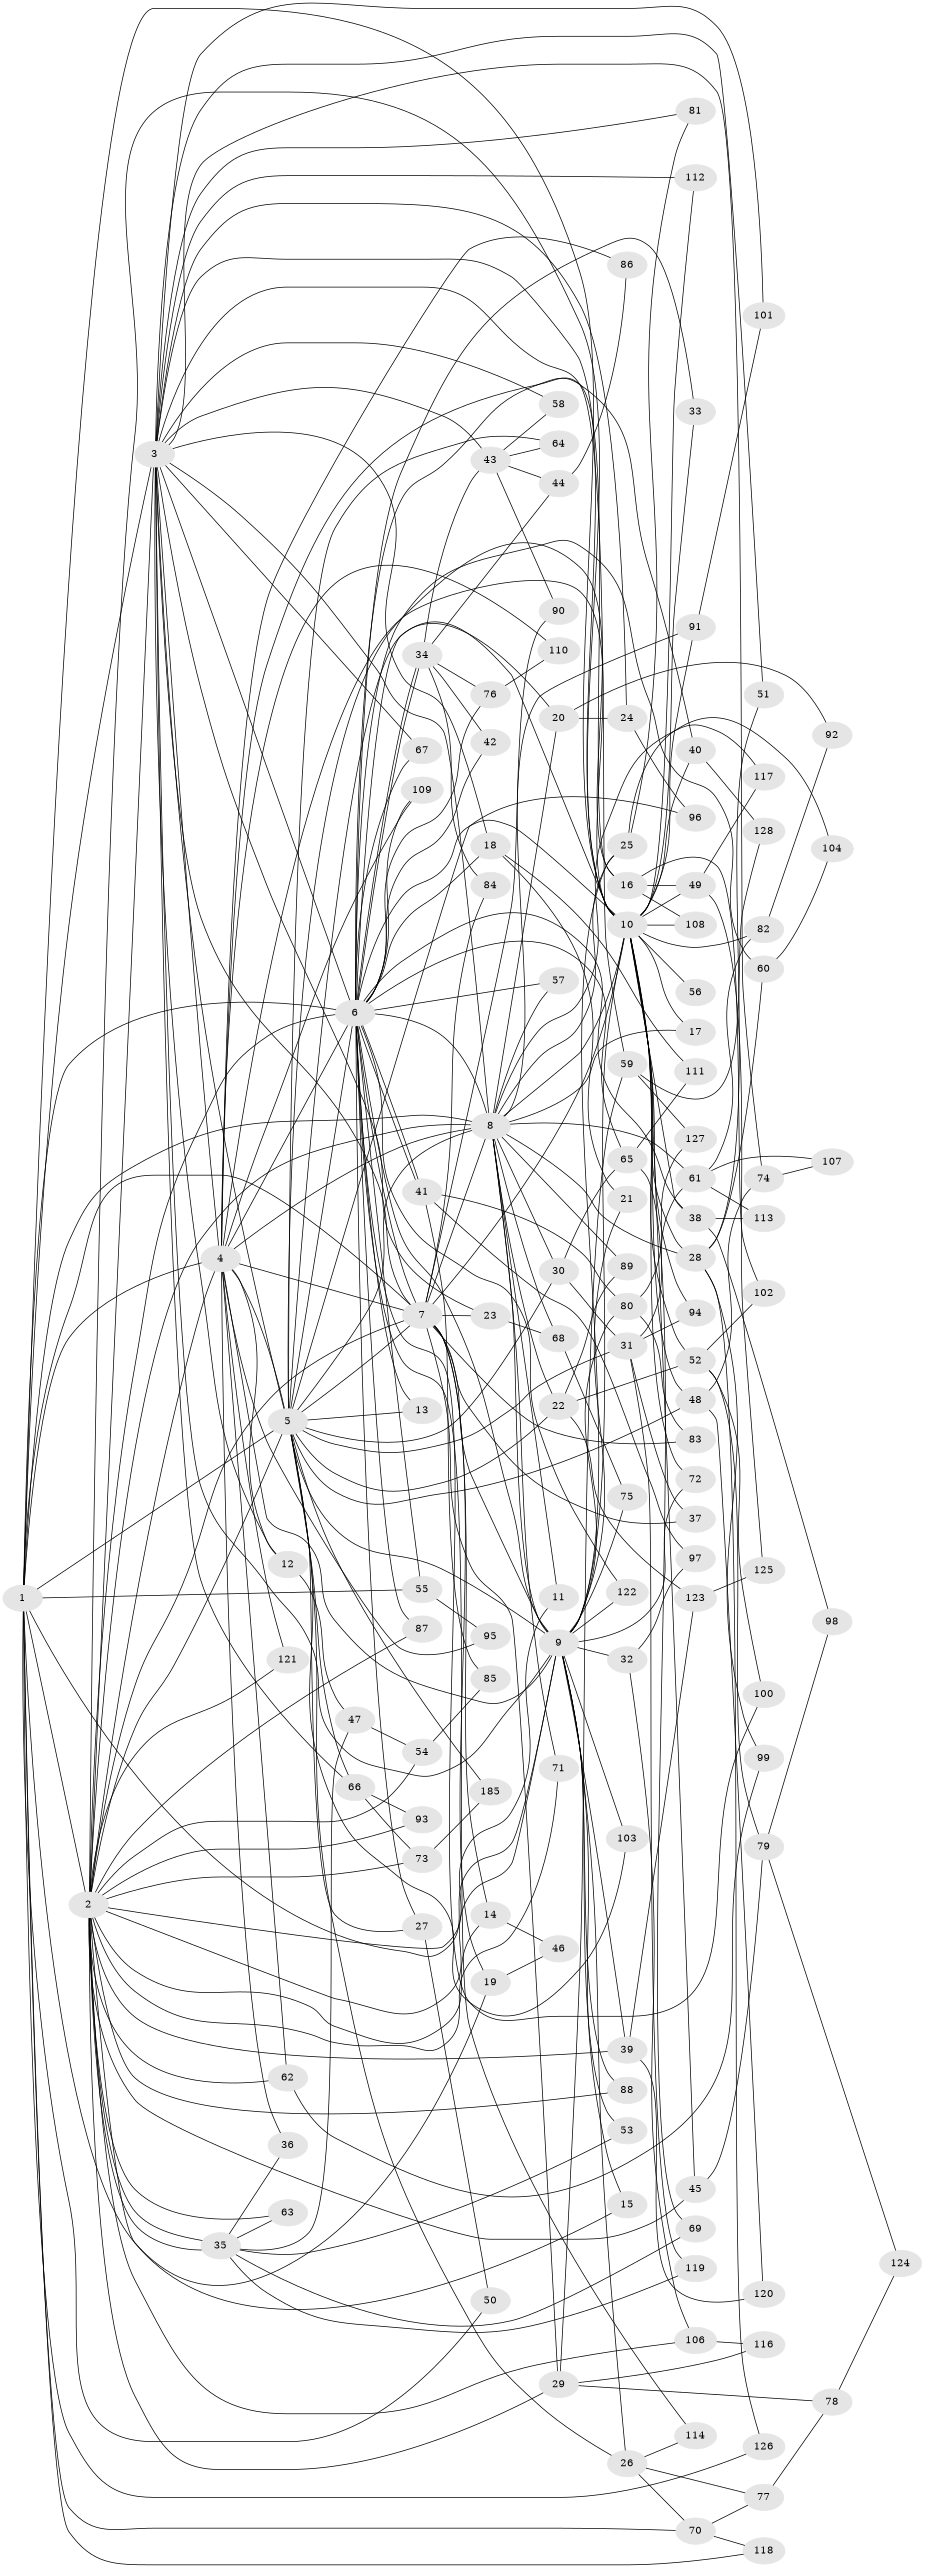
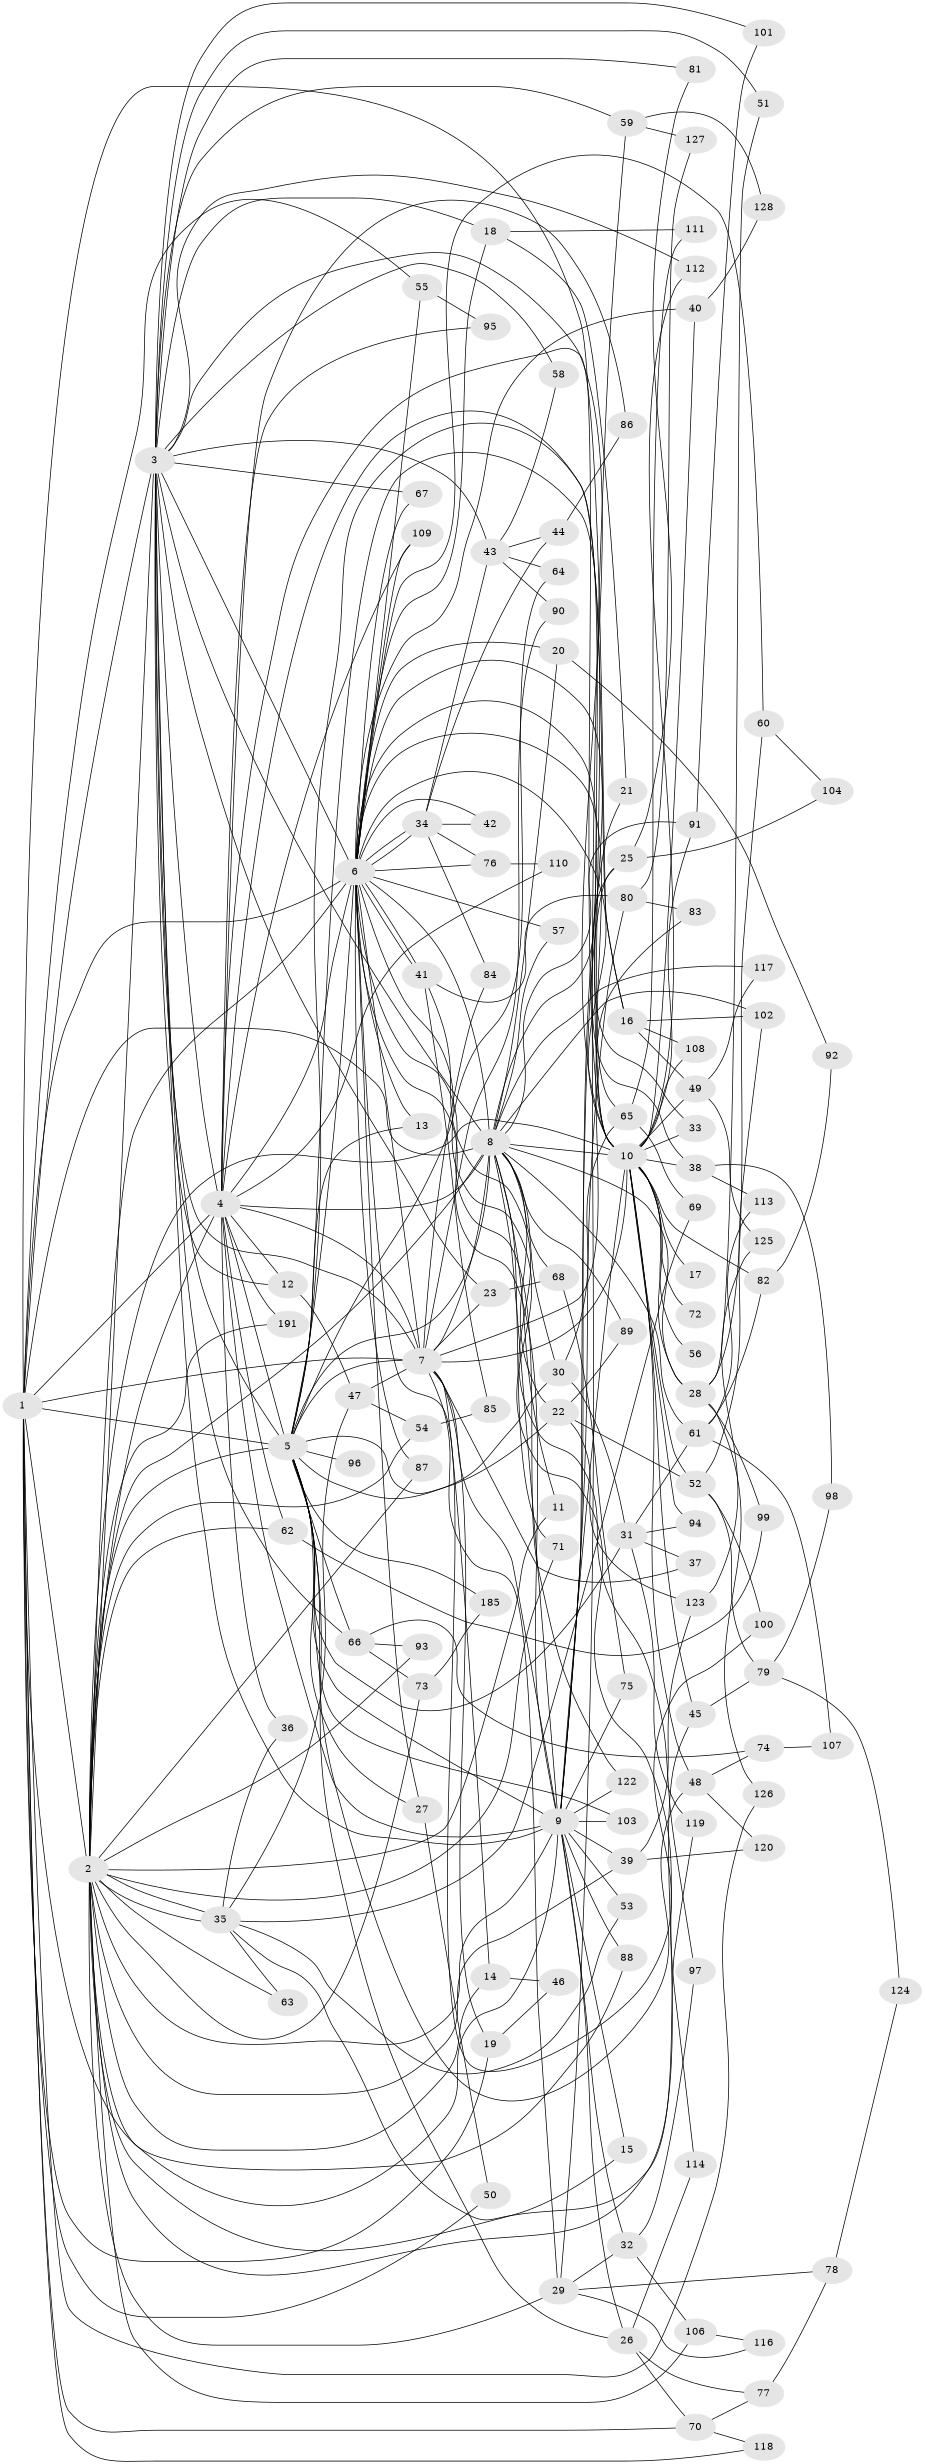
edge "3" -- "74": now "66" -- "74"
node "24": removed
edge "17" -- "8": now "102" -- "8"
edge "7" -- "2": now "7" -- "47"
edge "72" -- "9": removed
node "121": label "121" -> "191"
edge "32" -- "29": added
